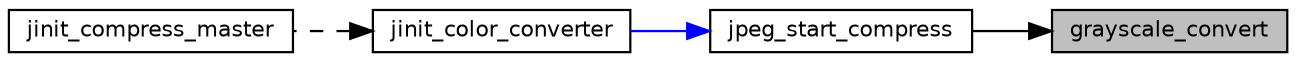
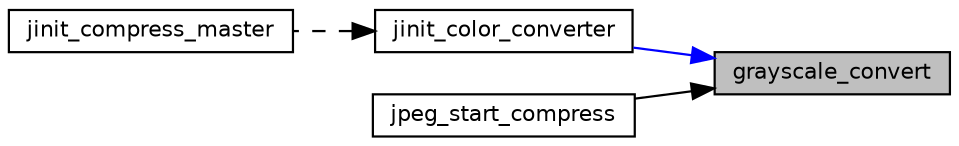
edge "jinit_color_converter" -> "jpeg_start_compress": now "jinit_color_converter" -> "grayscale_convert"
